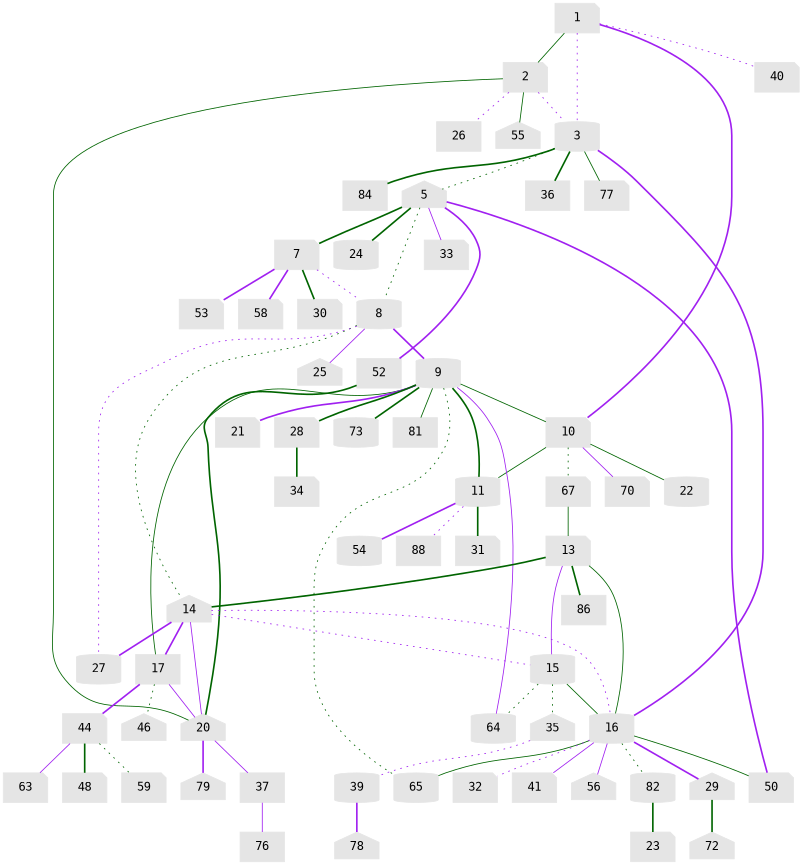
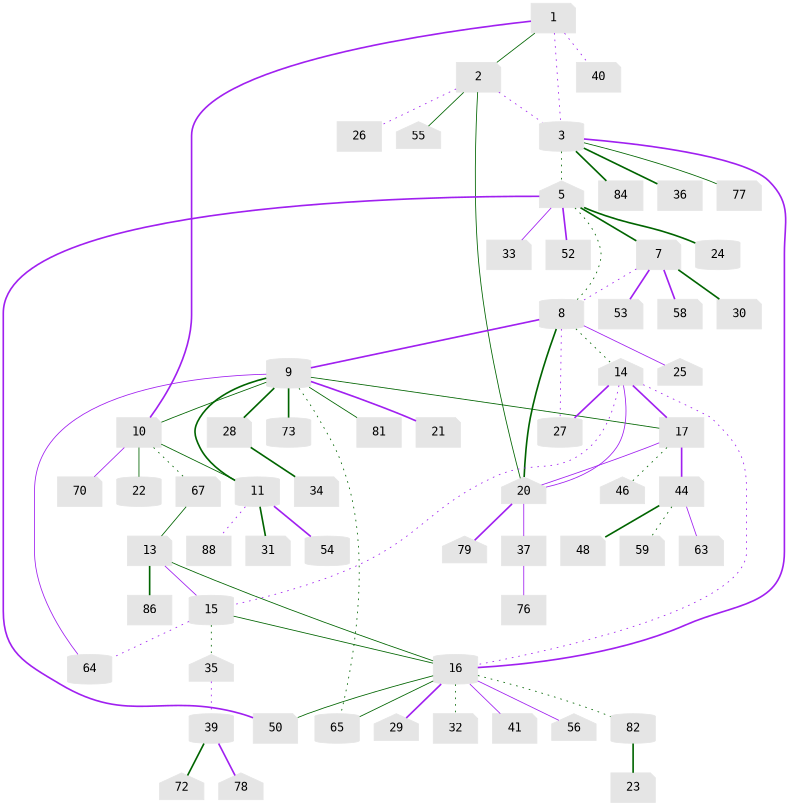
edge "52" -- "20": now "8" -- "20"
edge "13" -- "14": removed
edge "15" -- "64": color darkgreen -> purple
edge "16" -- "32": color purple -> darkgreen
edge "29" -- "72": now "39" -- "72"
